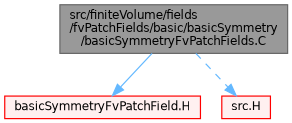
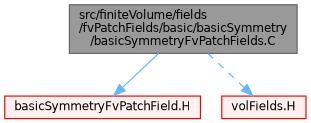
node "src.H": label "src.H" -> "volFields.H"
